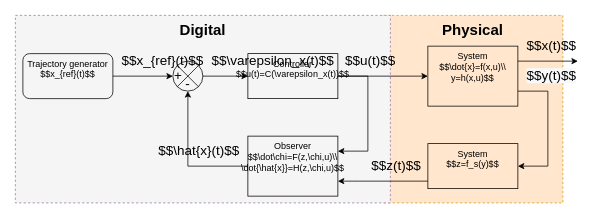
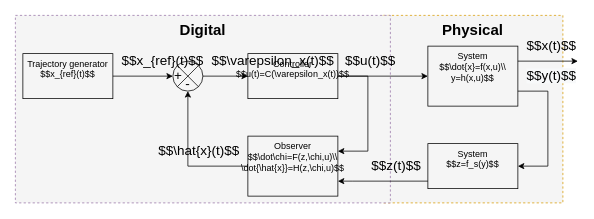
node "Trajectory generator $$x_{ref}(t)$$": shape rounded rectangle -> rectangle
node "Physical": fillcolor #ffe6cc -> #f5f5f5
